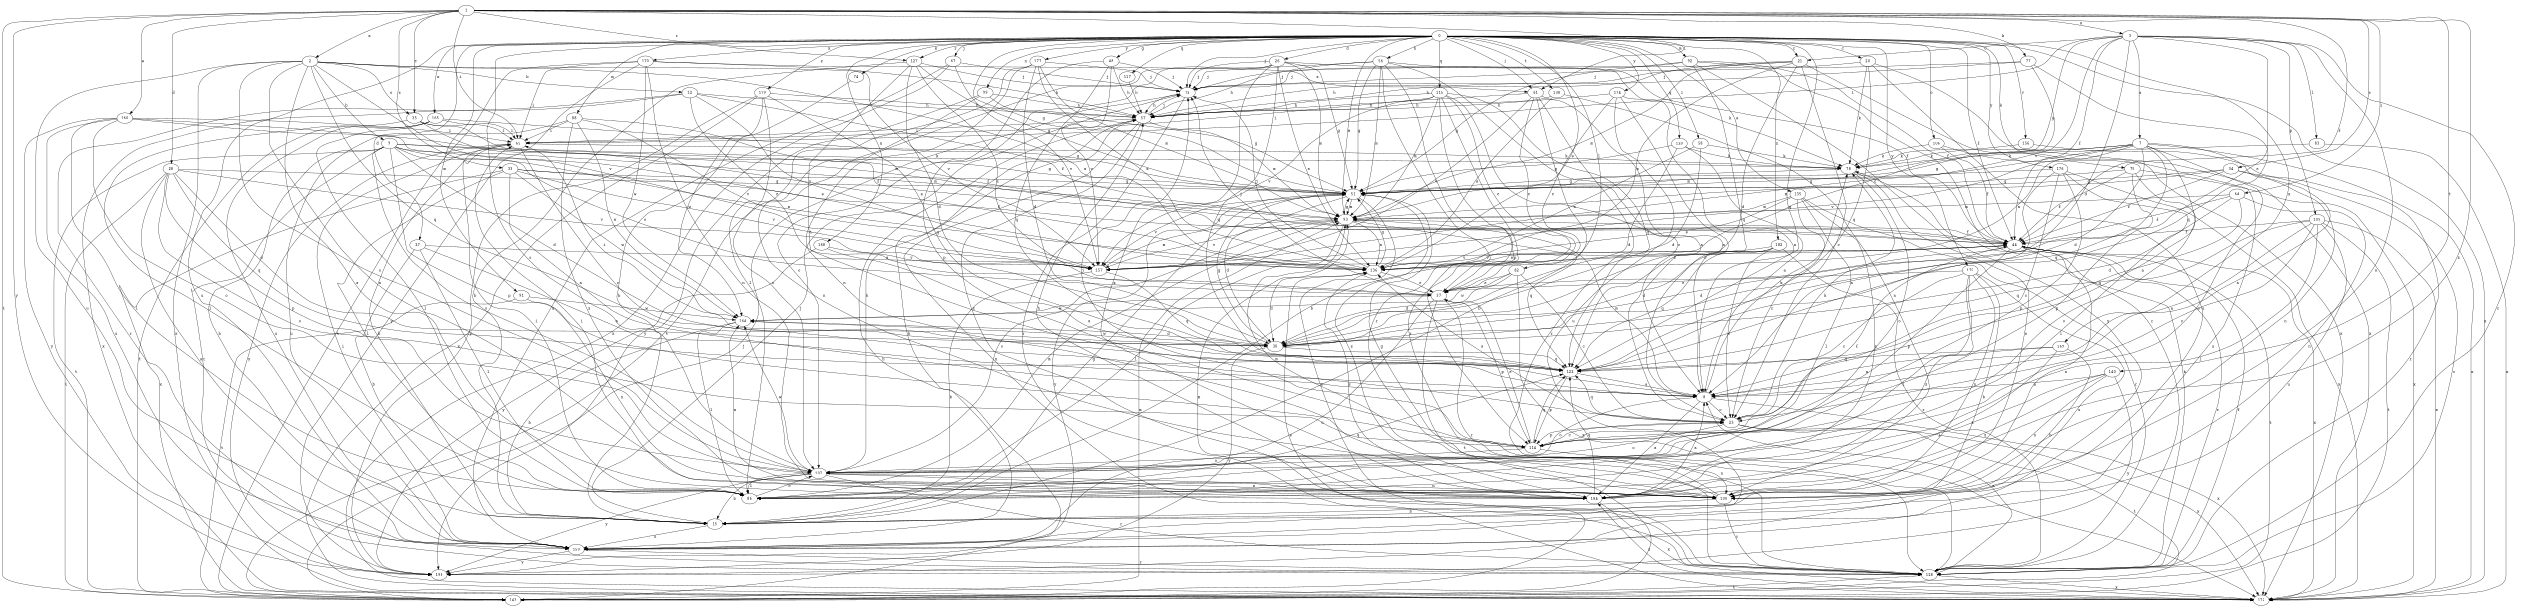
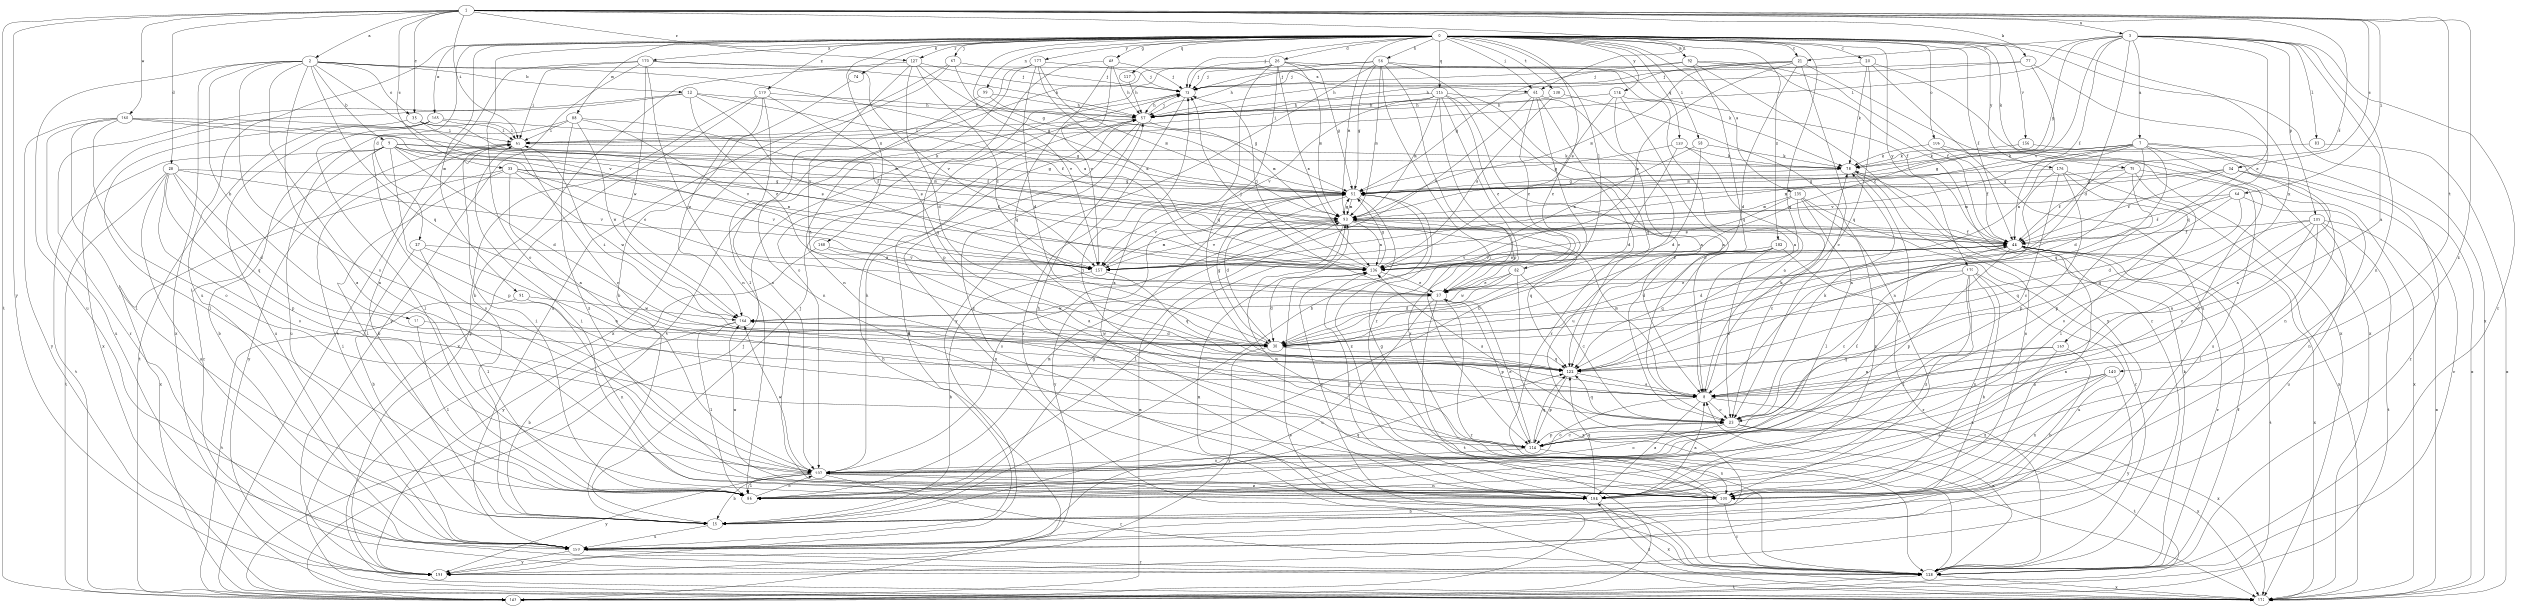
edge "99" -> "198": now "56" -> "198"
edge "7" -> "8": now "3" -> "8"
node "13": added
